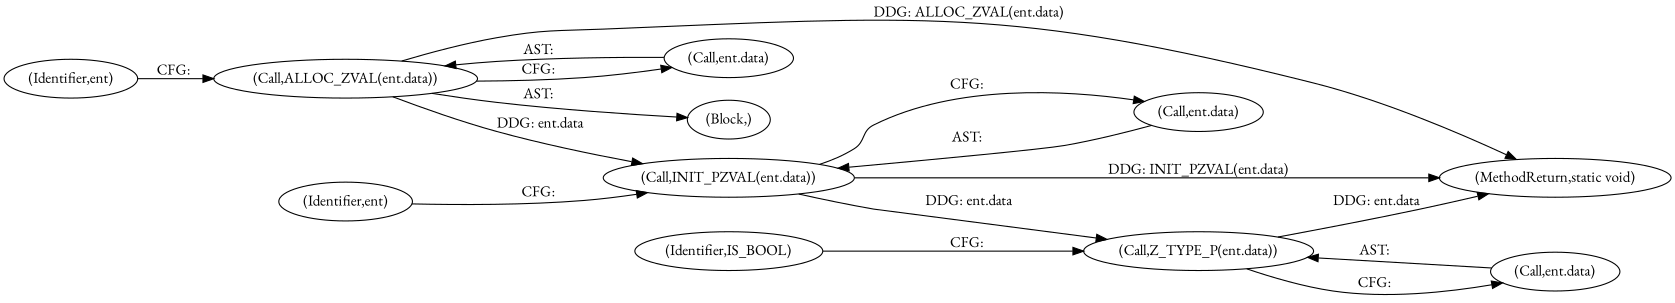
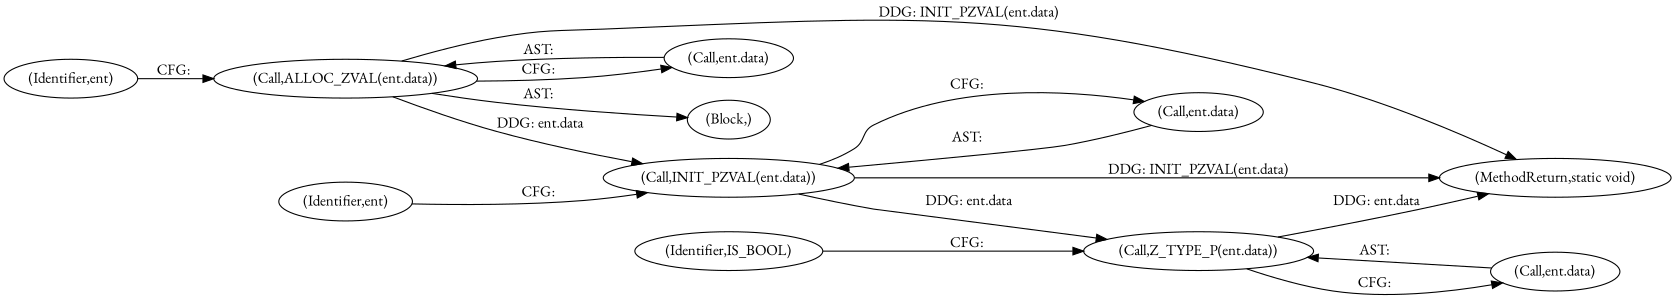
edge "(Call,ALLOC_ZVAL(ent.data))" -> "(MethodReturn,static void)": label "DDG: ALLOC_ZVAL(ent.data)" -> "DDG: INIT_PZVAL(ent.data)"
